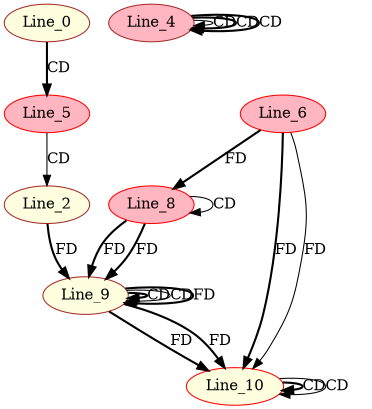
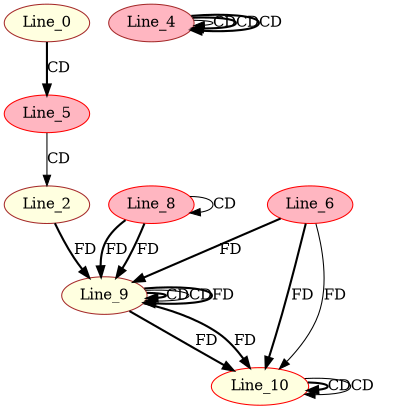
edge "Line_6" -> "Line_8": now "Line_6" -> "Line_9"
